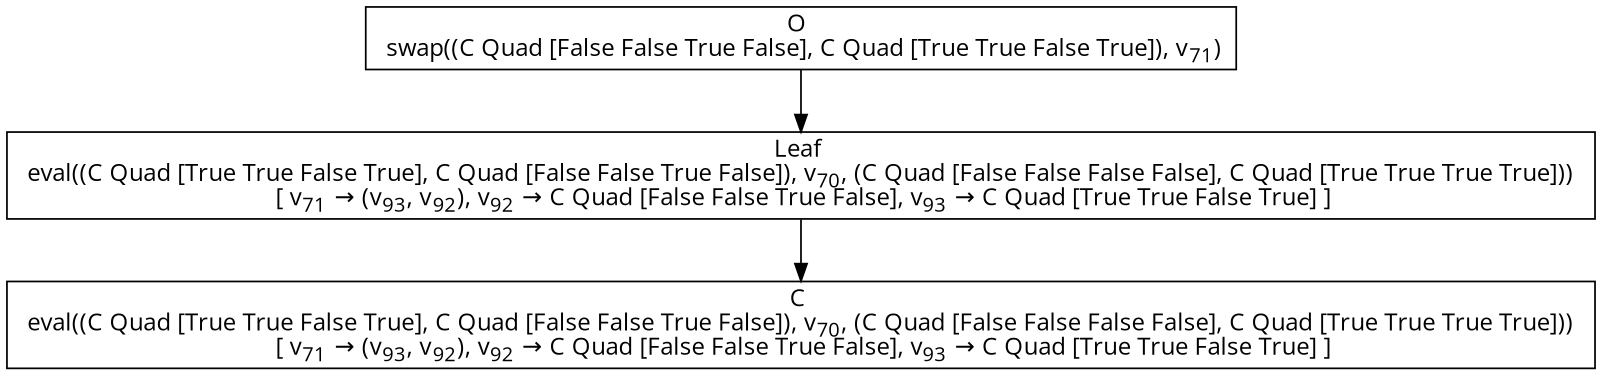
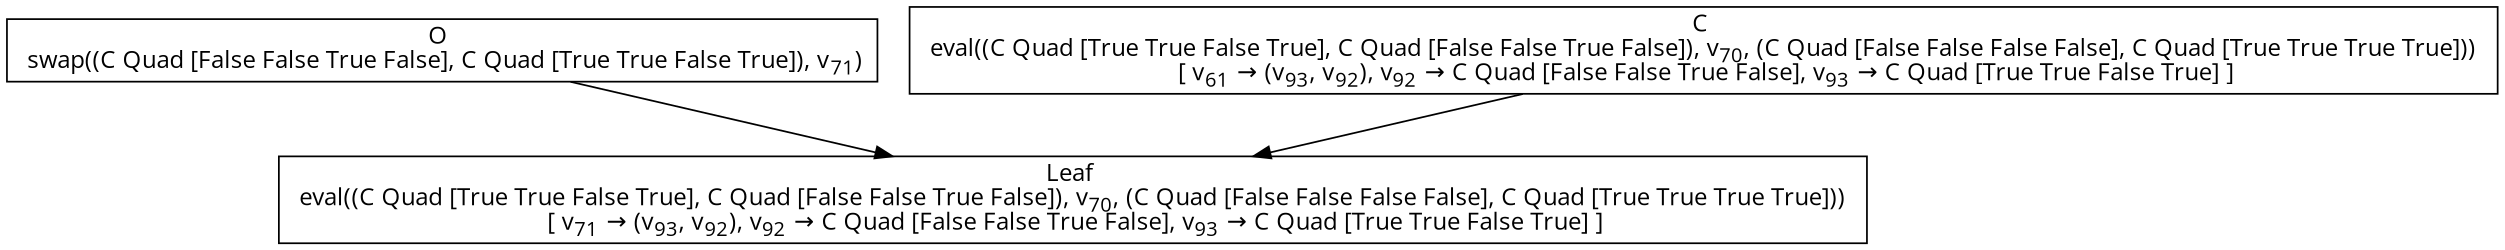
edge "Leaf" -> "C": reversed
node "C": text "71" -> "61"
